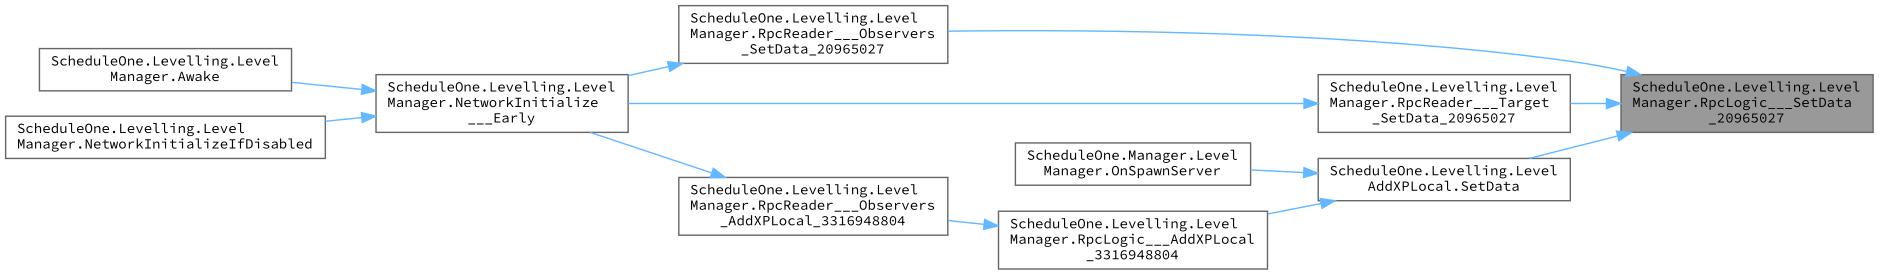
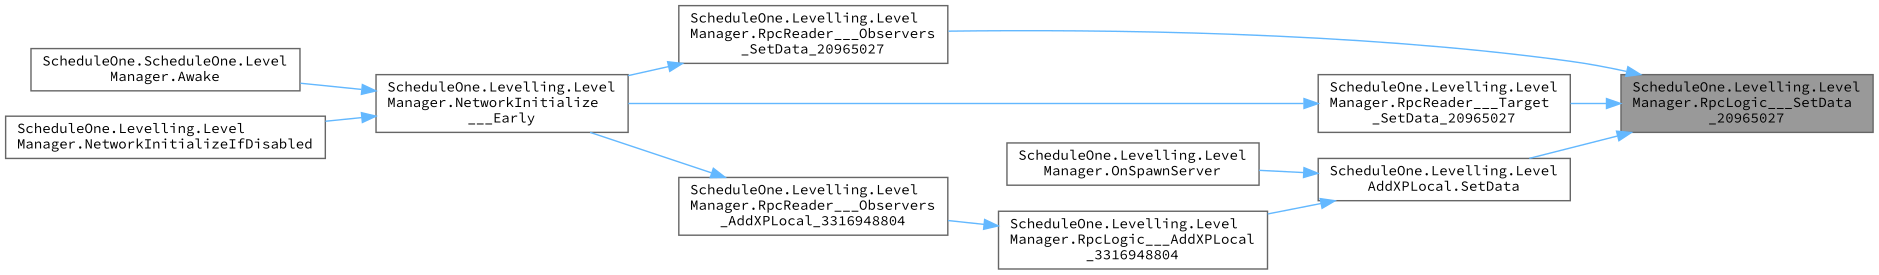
node "ScheduleOne.Levelling.Level Manager.Awake": label "ScheduleOne.Levelling.Level Manager.Awake" -> "ScheduleOne.ScheduleOne.Level Manager.Awake"
node "ScheduleOne.Manager.Level Manager.OnSpawnServer": label "ScheduleOne.Manager.Level Manager.OnSpawnServer" -> "ScheduleOne.Levelling.Level Manager.OnSpawnServer"
